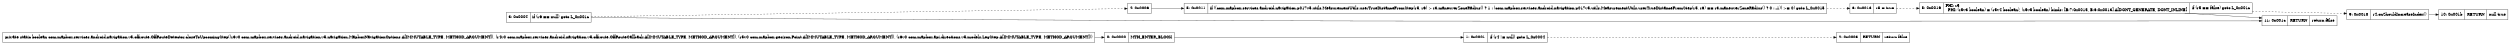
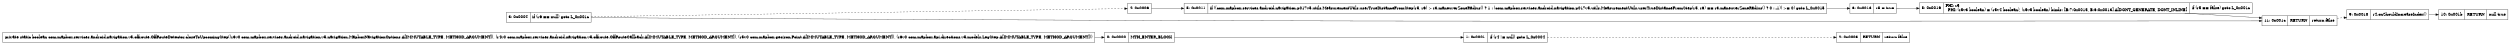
edge "5: 0x0011" -> "6: 0x0013": style dashed -> solid
edge "6: 0x0013" -> "8: 0x0016": style dashed -> solid
edge "8: 0x0016" -> "9: 0x0018": now "11: 0x001c" -> "9: 0x0018"
